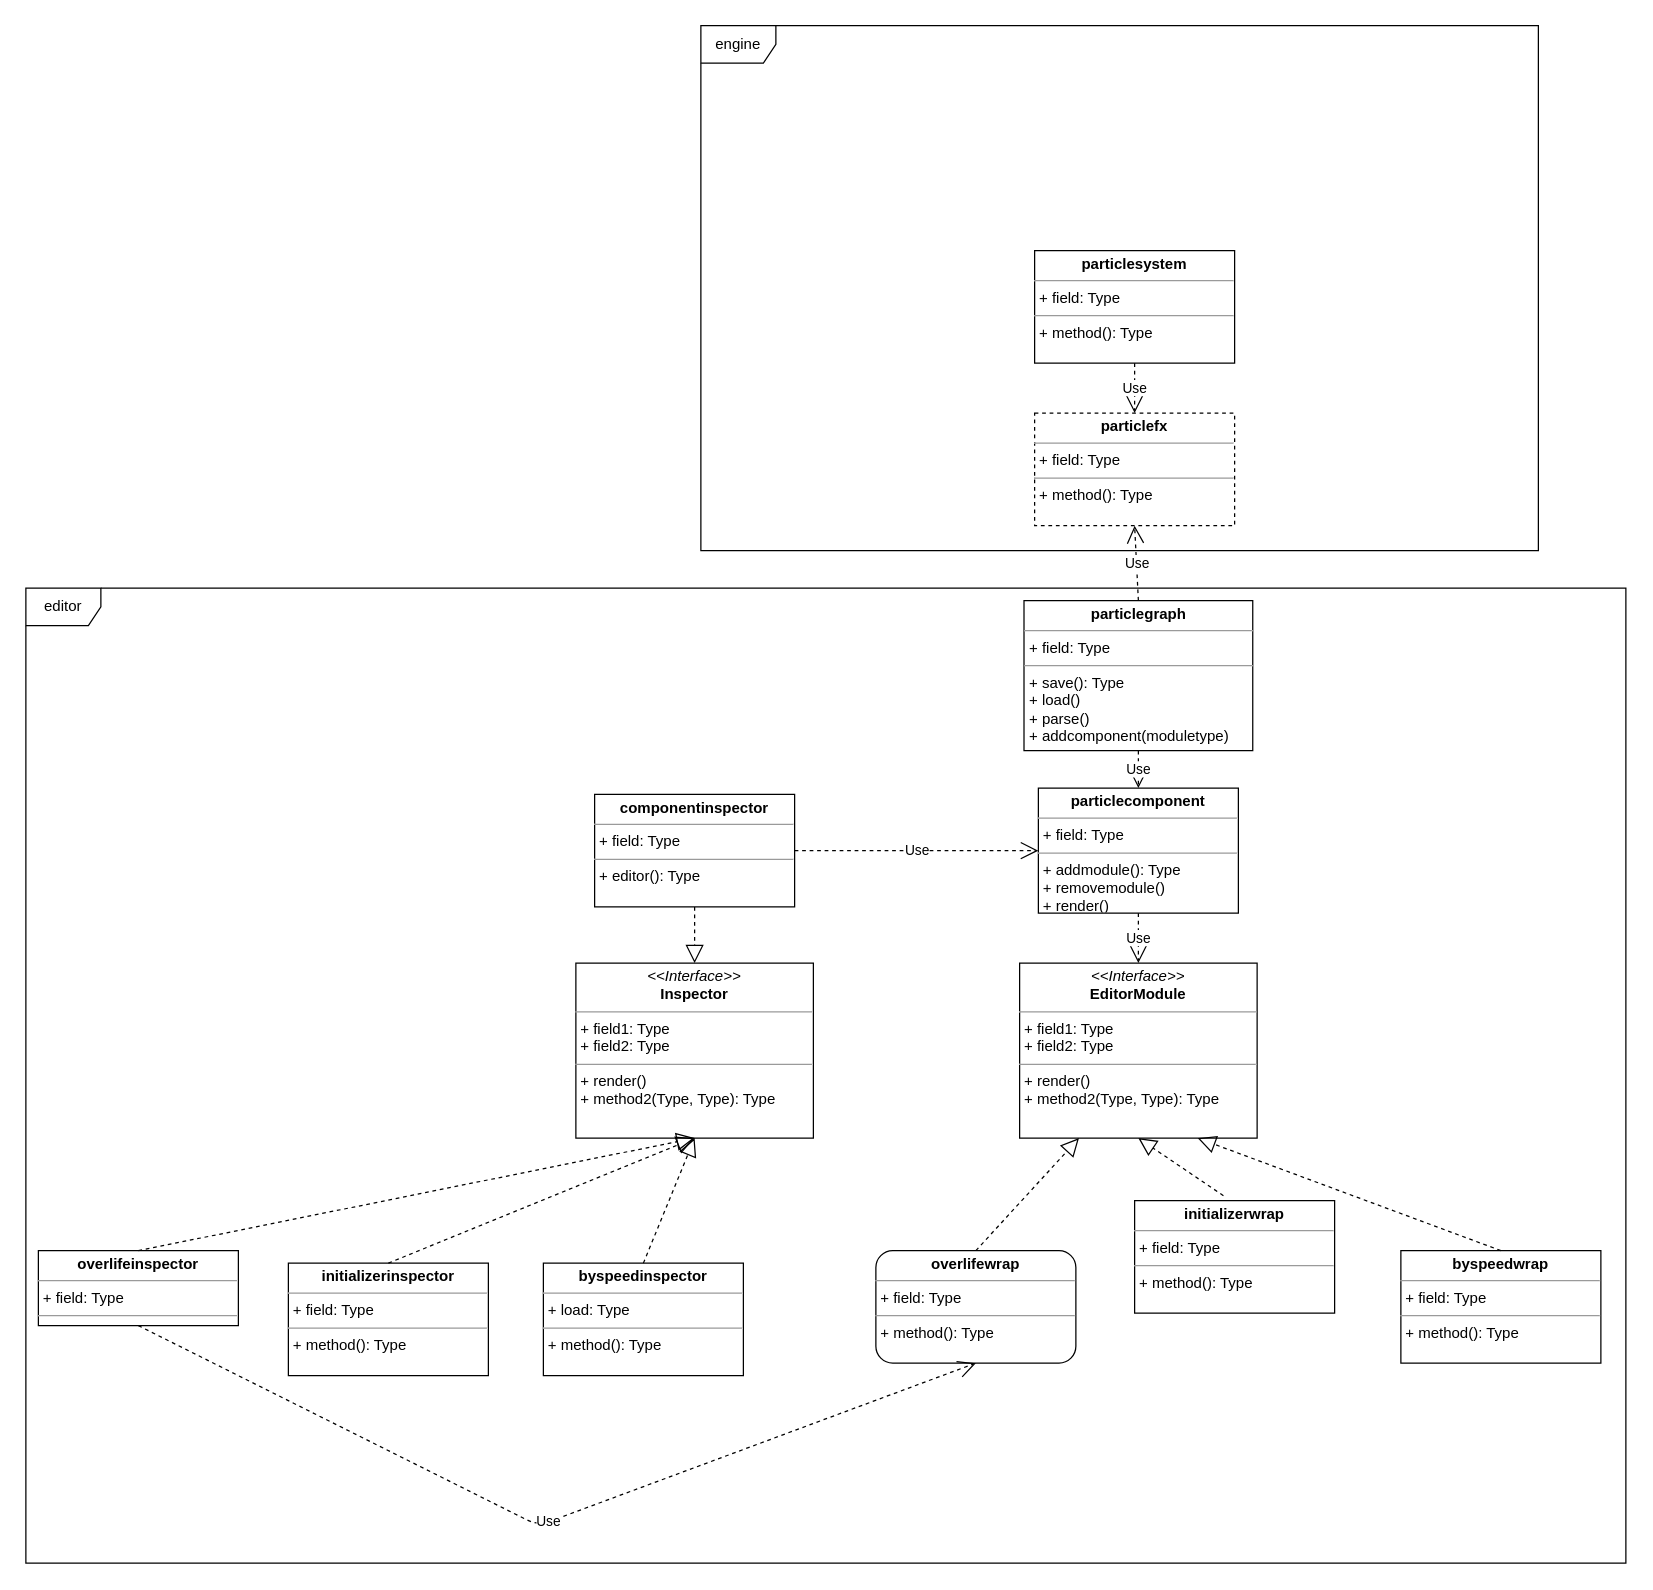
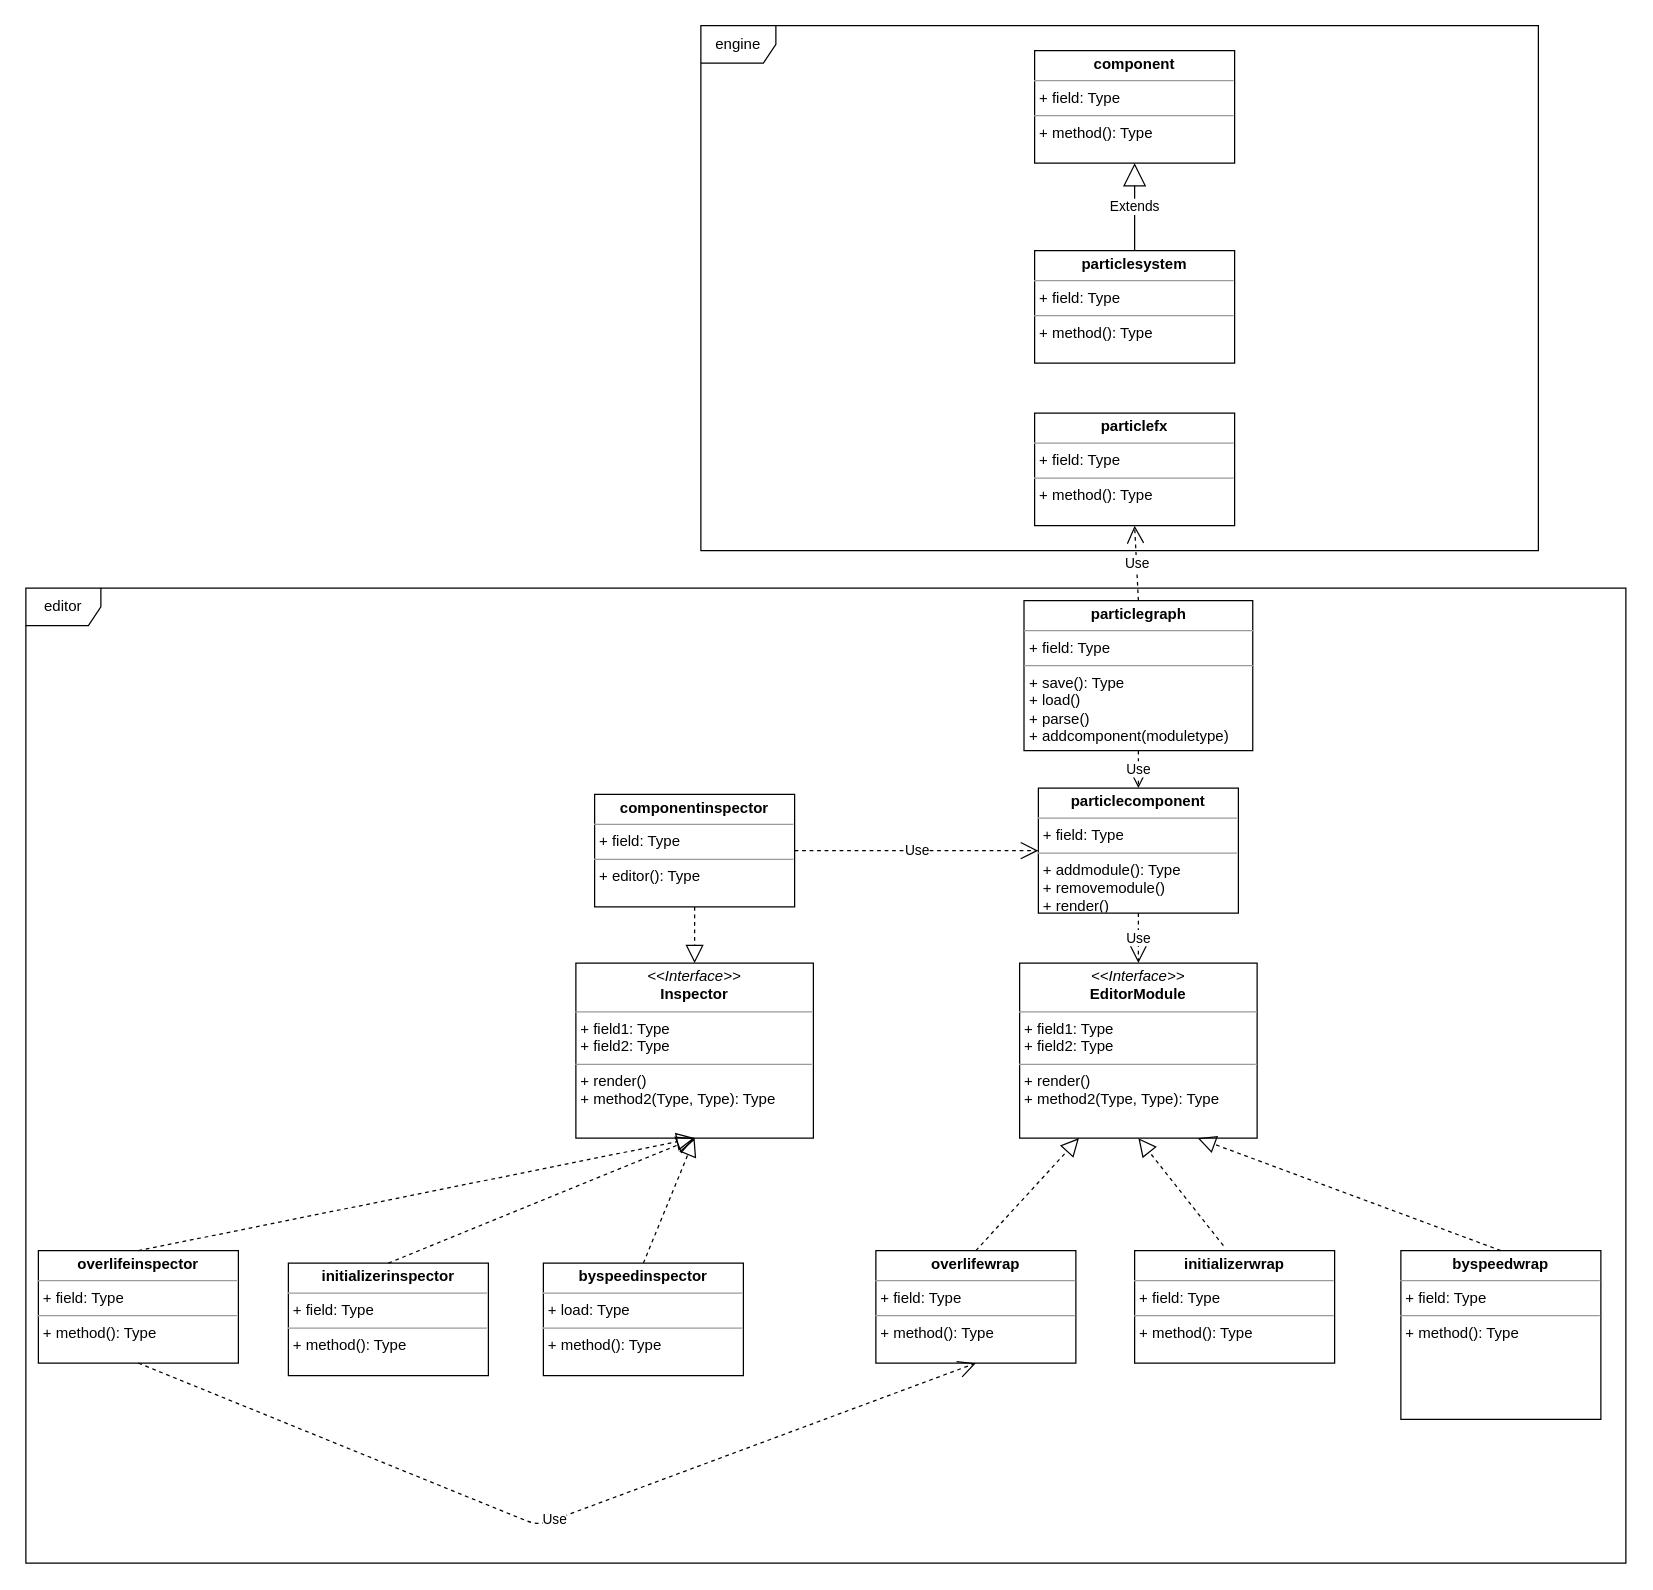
node "component + field: Type + method(): Type": added
edge "particlesystem + field: Type + method(): Type" -> "component + field: Type + method(): Type": added, label "Extends"
edge "particlesystem + field: Type + method(): Type" -> "particlefx + field: Type + method(): Type": removed, label "Use"
node "particlefx + field: Type + method(): Type": style dashed -> solid
node "initializerwrap + field: Type + method(): Type": moved (1234, 1257) -> (1234, 1307)
node "overlifeinspector + field: Type + method(): Type": size 200x75 -> 200x113
node "overlifewrap + field: Type + method(): Type": shape rounded rectangle -> rectangle
node "byspeedwrap + field: Type + method(): Type": size 200x113 -> 200x169
